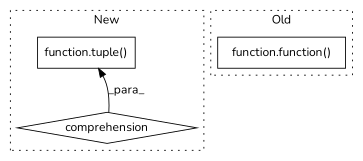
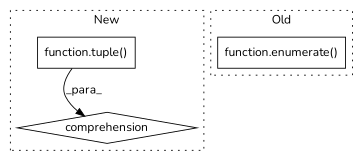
node "function.function()": label "function.function()" -> "function.enumerate()"
edge "comprehension" -> "function.tuple()": reversed
